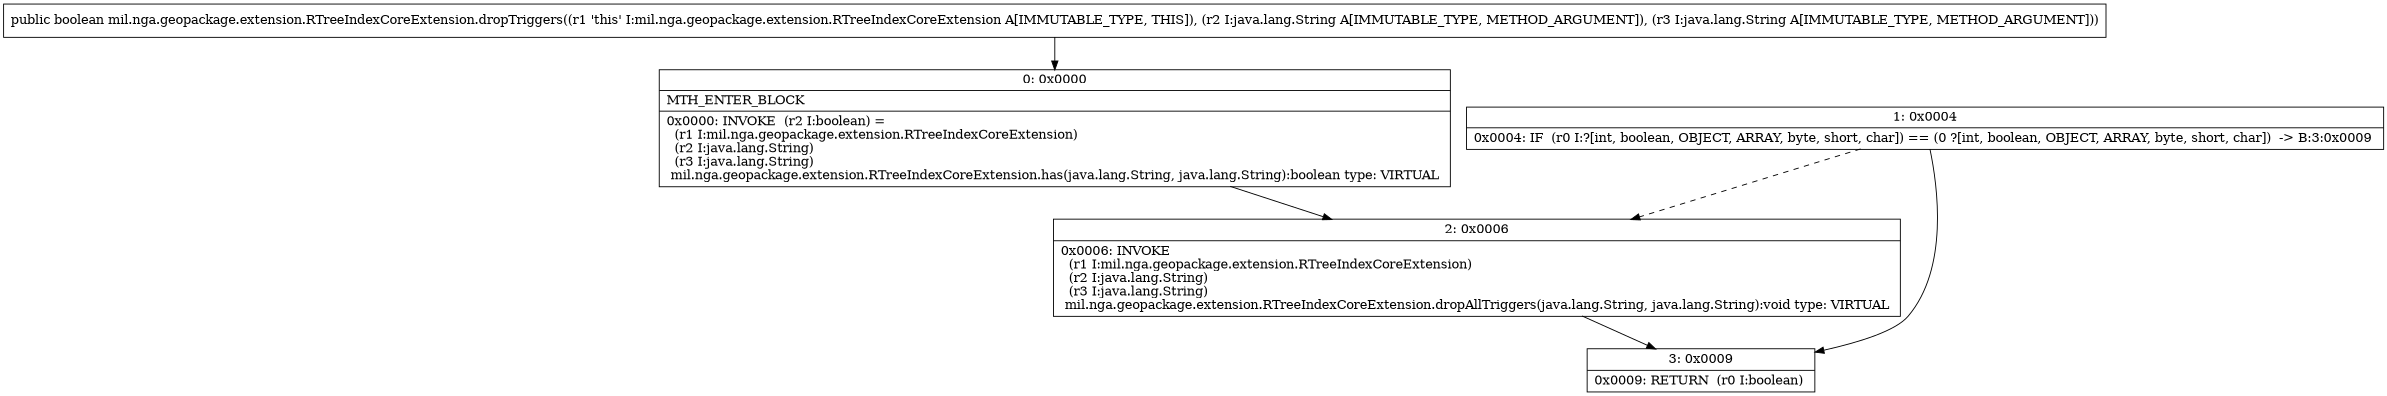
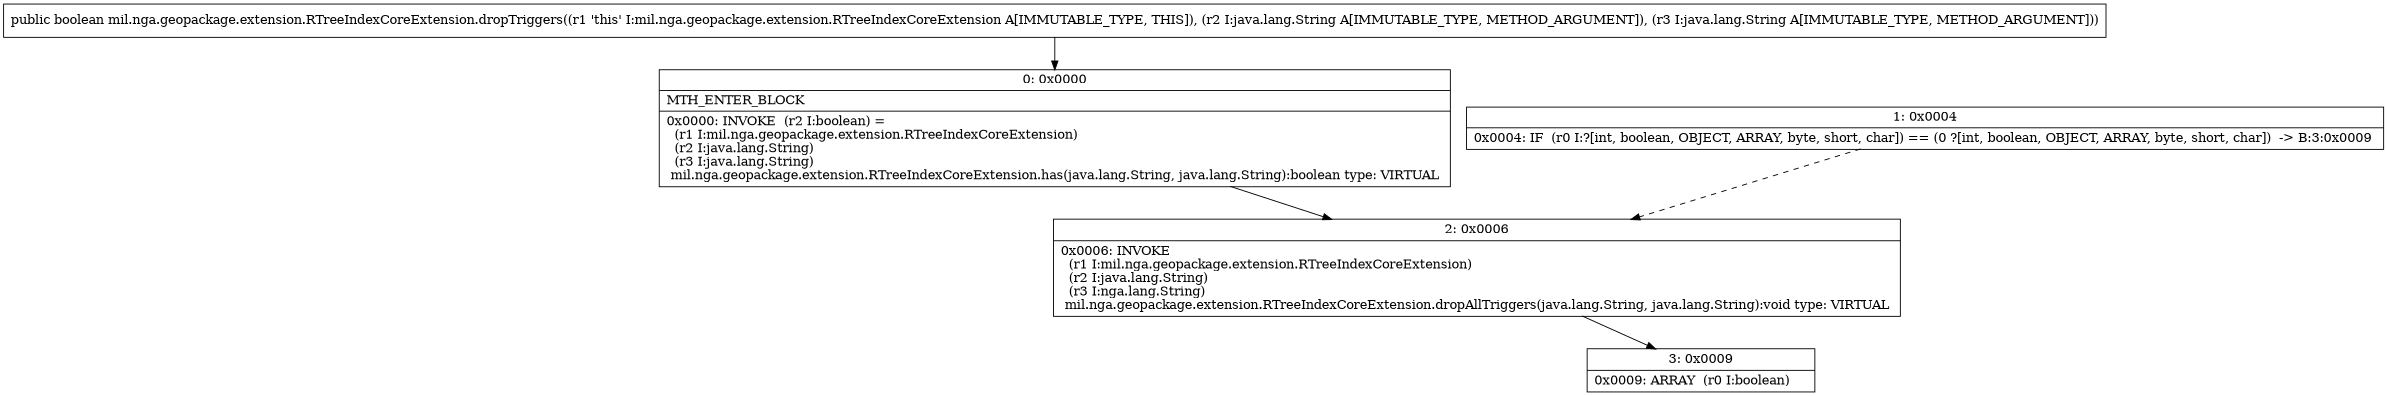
edge "1: 0x0004" -> "3: 0x0009": removed
node "2: 0x0006": text "(r3 I:java.lang.String)" -> "(r3 I:nga.lang.String)"
node "3: 0x0009": text "0x0009: RETURN  (r0 I:boolean)" -> "0x0009: ARRAY  (r0 I:boolean)"
